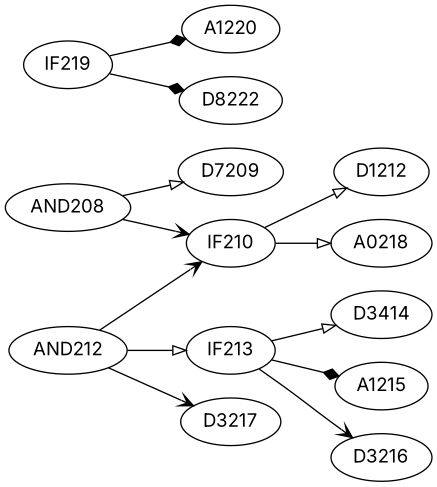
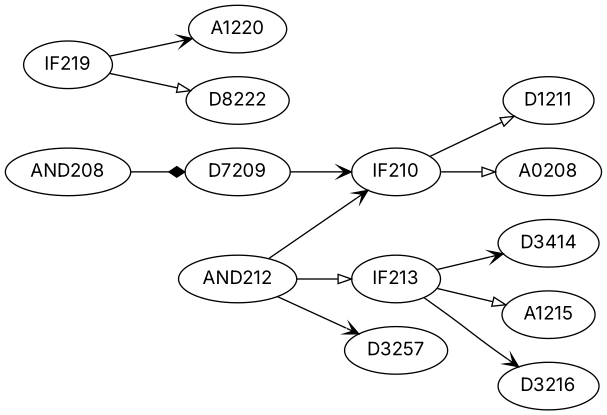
edge "IF219" -> "A1220": arrowhead diamond -> vee
edge "IF219" -> "D8222": arrowhead diamond -> onormal
node "D1212": label "D1212" -> "D1211"
edge "AND208" -> "D7209": arrowhead onormal -> diamond
edge "AND208" -> "IF210": now "D7209" -> "IF210"
node "A0218": label "A0218" -> "A0208"
edge "IF213" -> "D3414": arrowhead onormal -> vee
edge "IF213" -> "A1215": arrowhead diamond -> onormal
node "D3217": label "D3217" -> "D3257"
